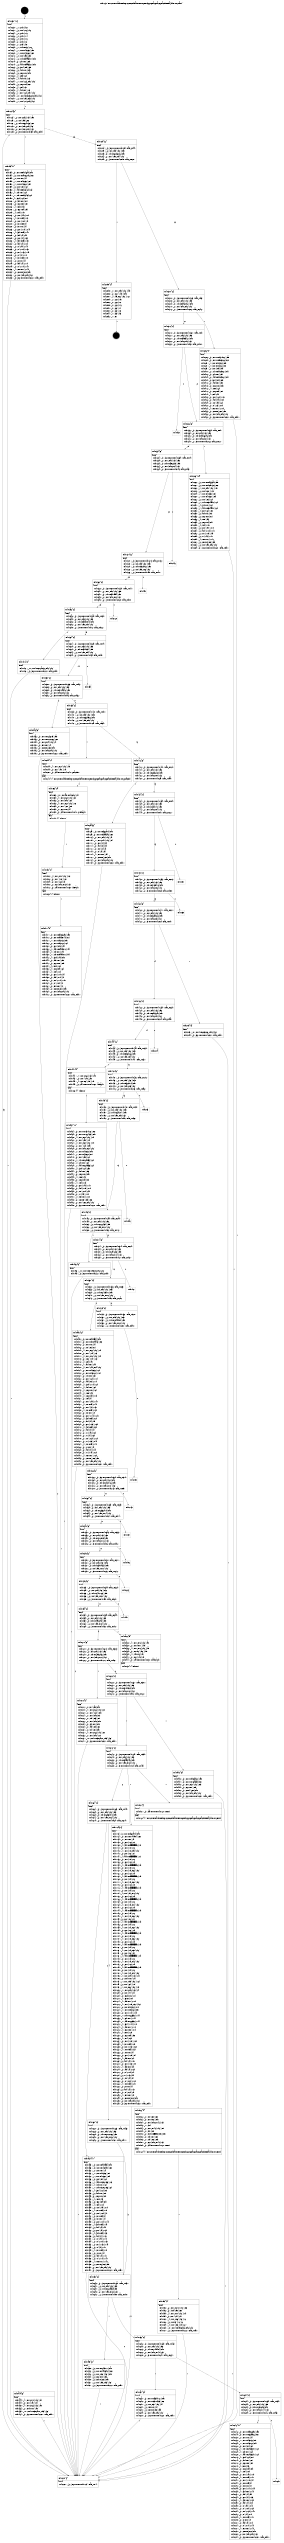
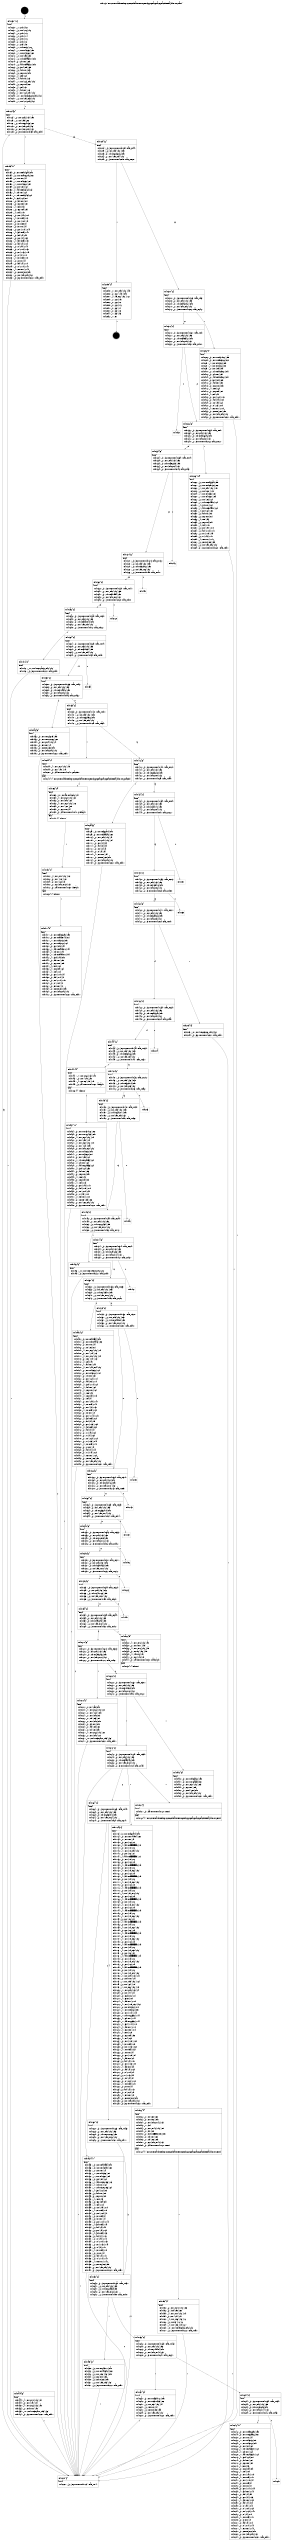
edge "0x4013a8 [28]" -> "0x4013c4 [28]": removed, label "19"
edge "0x4014f8 [28]" -> "0x401514 [28]": removed, label "12"
edge "0x40154c [28]" -> "0x401568 [28]": added, label "10"
edge "0x4019d2 [30]" -> "0x402221 [5]": now "0x401648 [28]" -> "0x402221 [5]"
